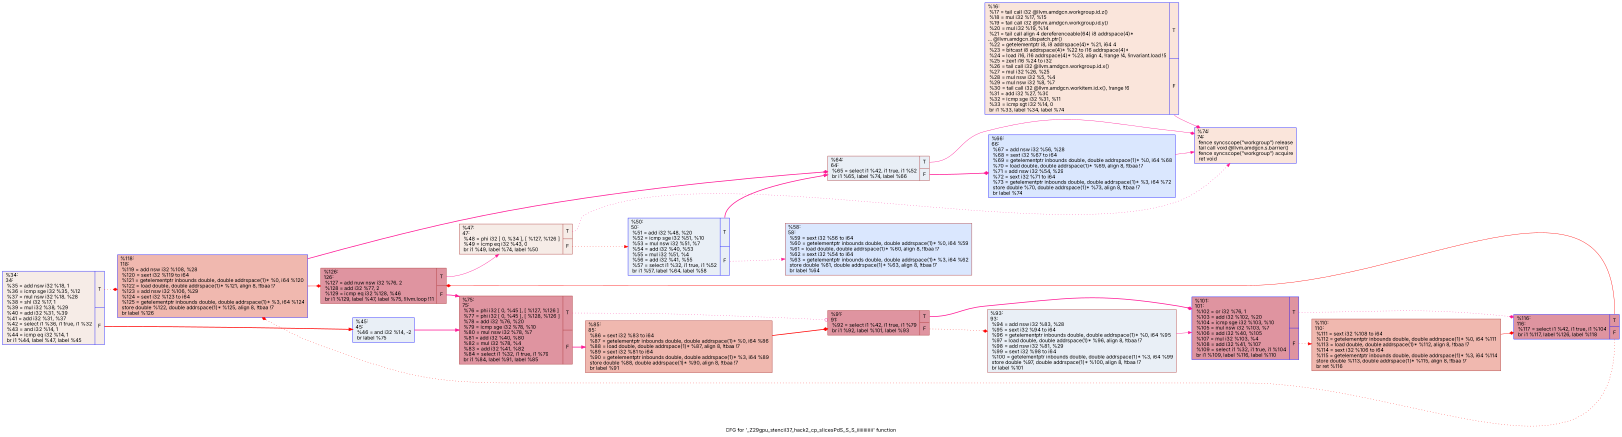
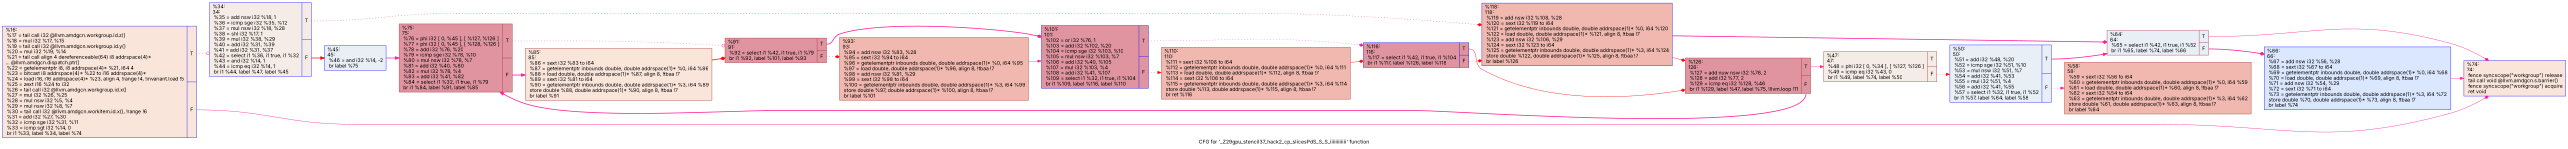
edge "%16:" -> "%34:": added
edge "%47:" -> "%74:": removed
node "%50:": text "%54 = add i32 %40, %53" -> "%54 = add i32 %41, %53"
node "%58:": fillcolor #abc8fd70 -> #dc5d4a70
node "%93:": fillcolor #cedaeb70 -> #dc5d4a70
node "%85:": fillcolor #dc5d4a70 -> #f4c5ad70
